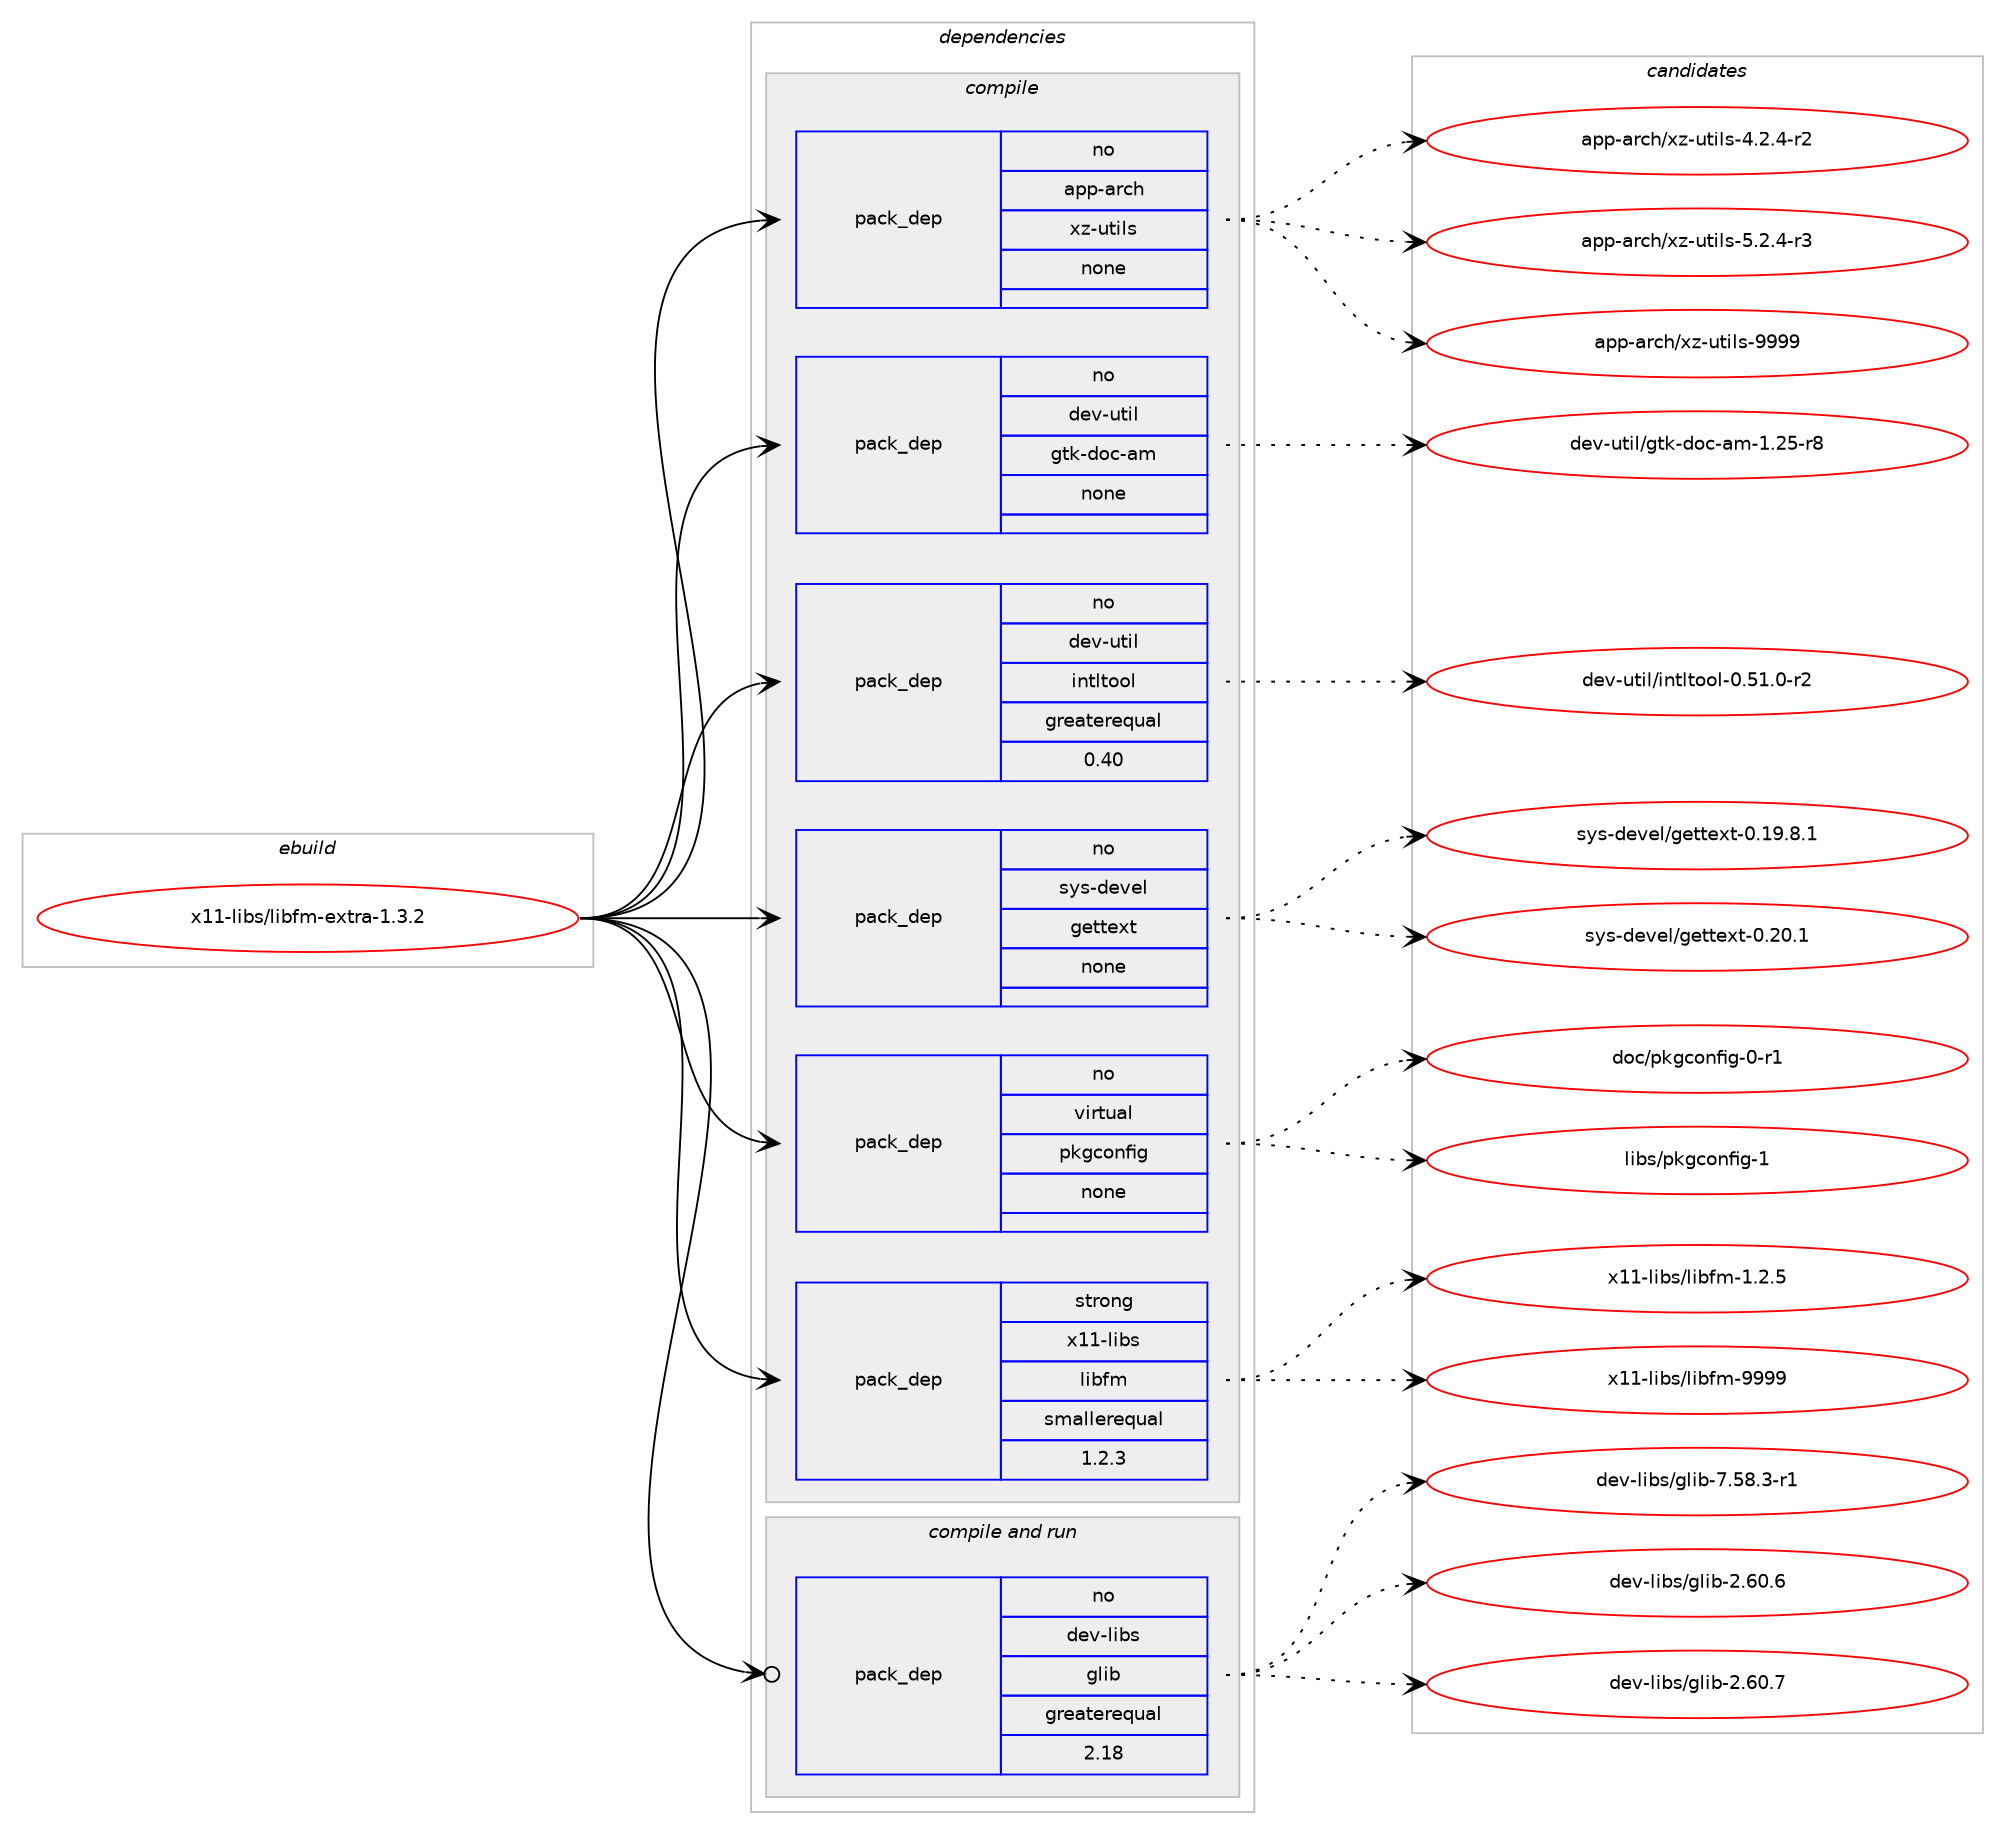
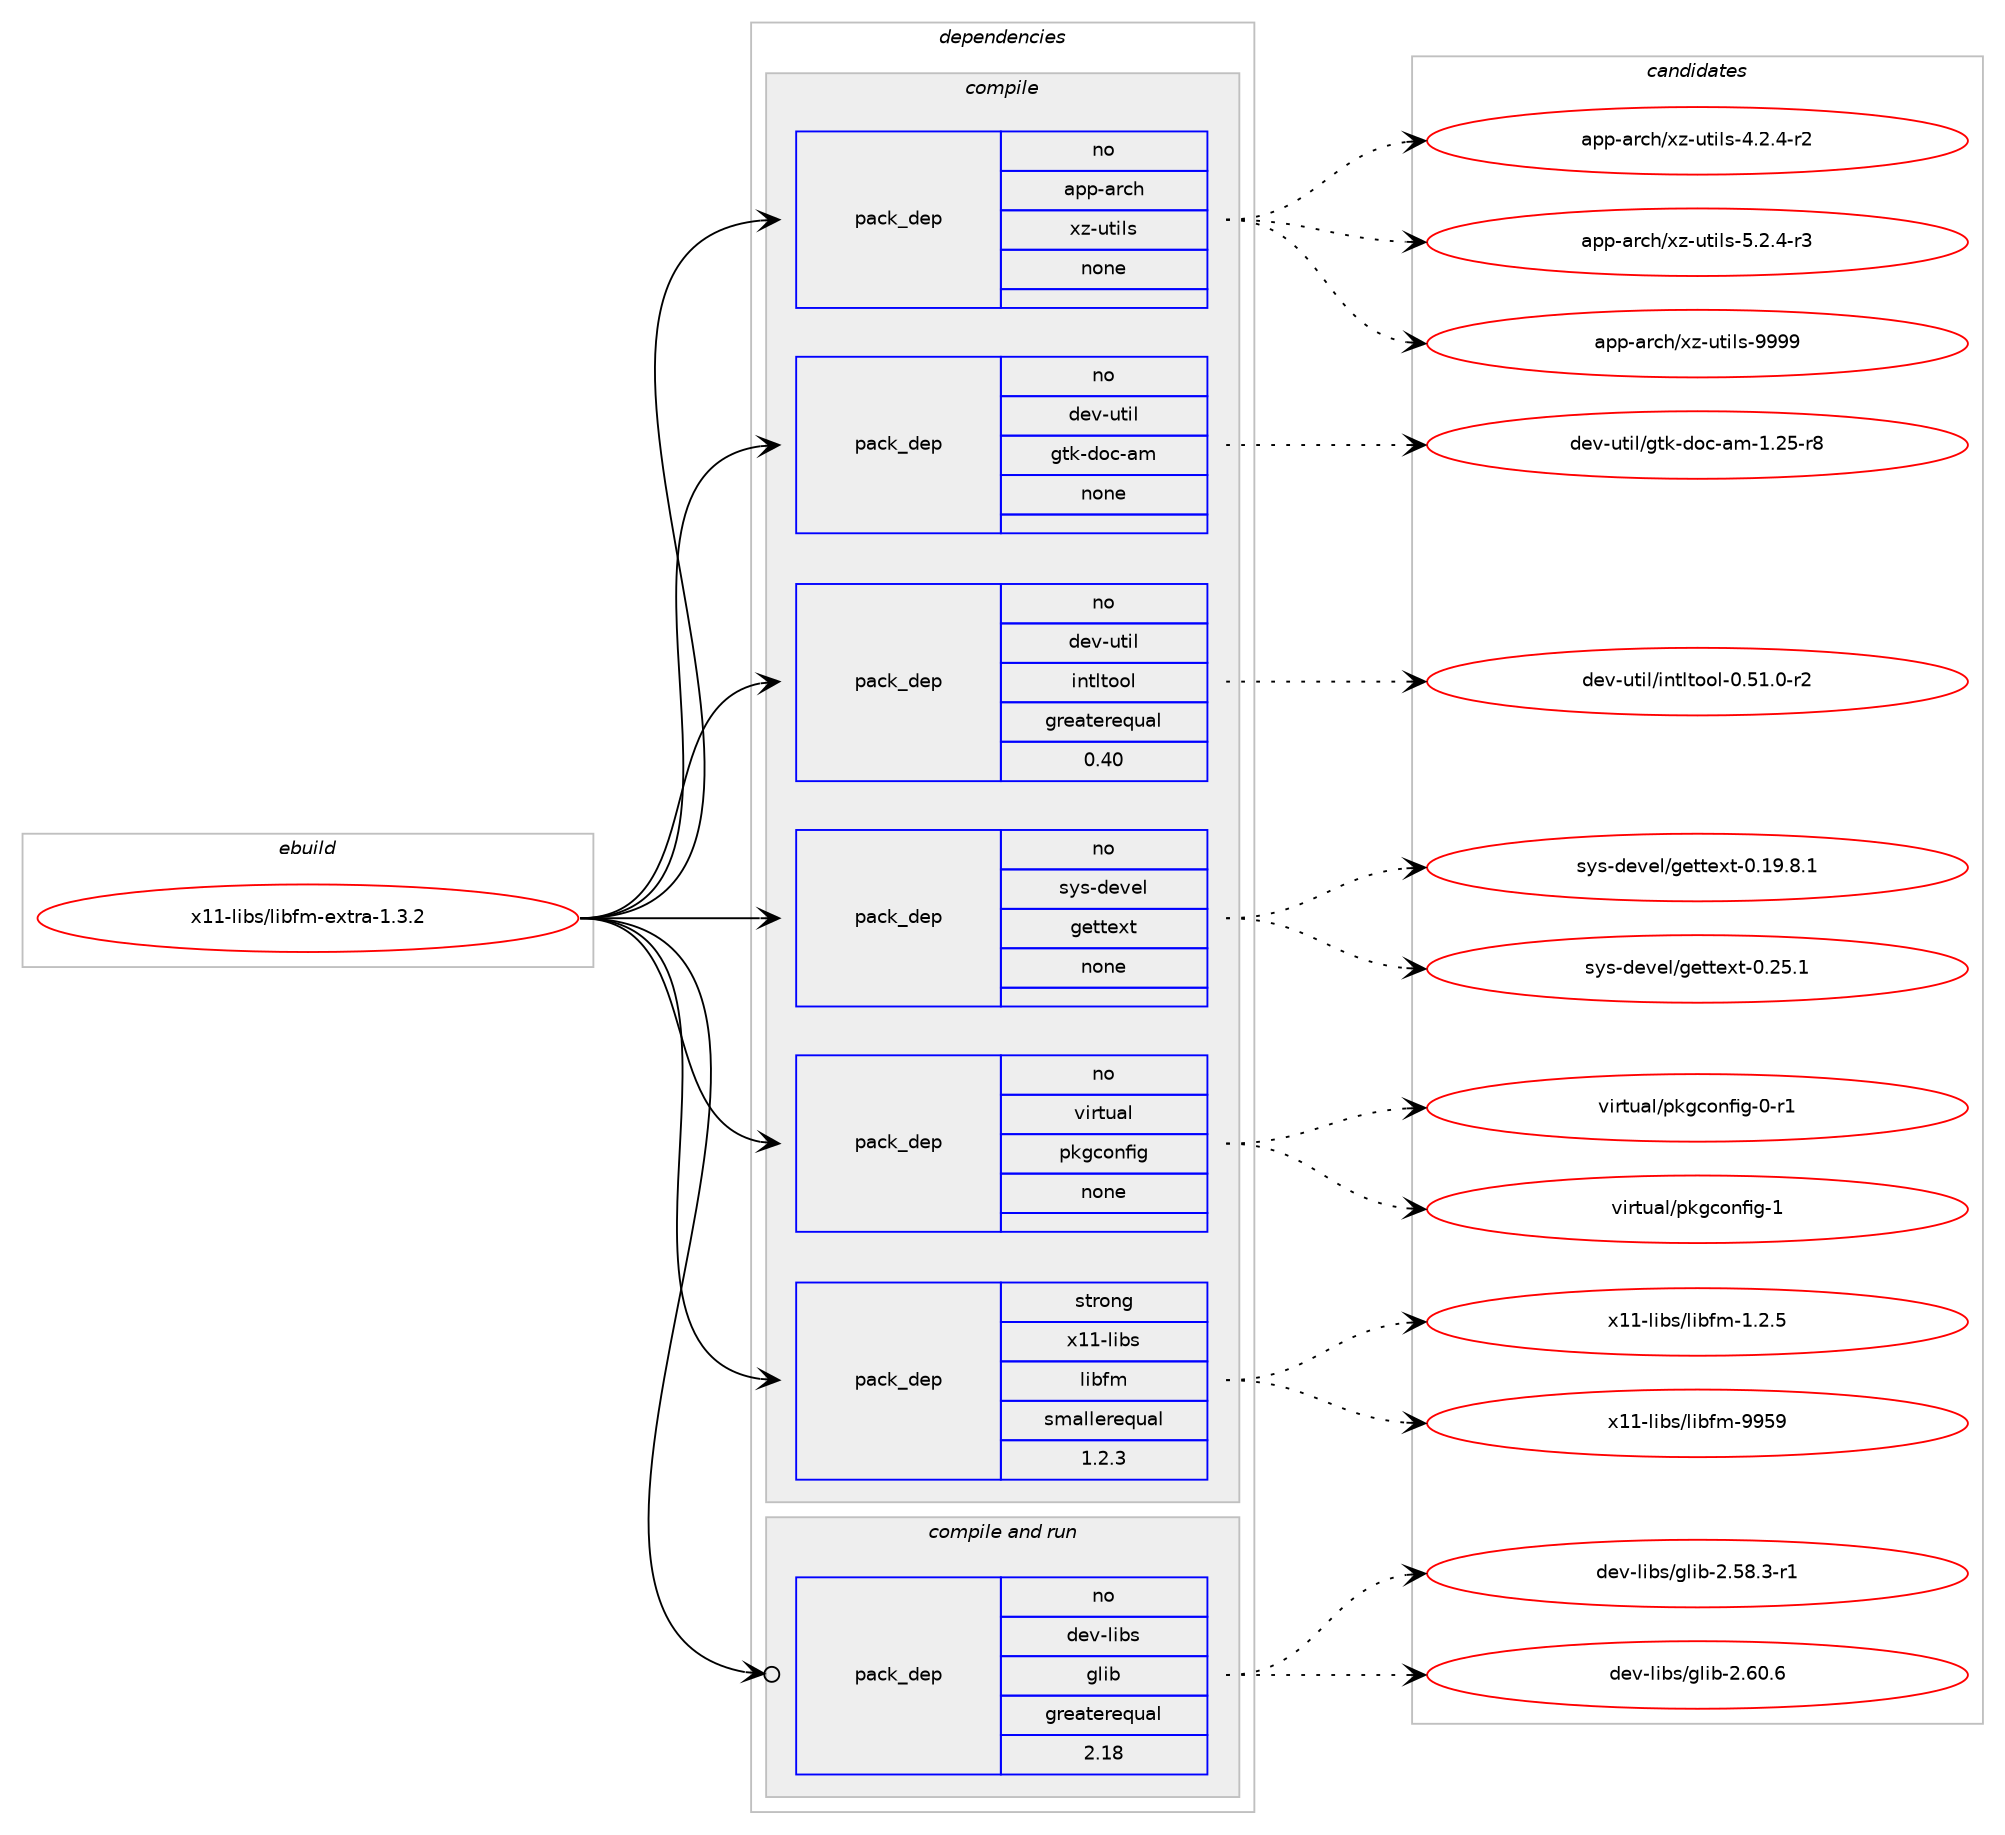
node "sys-devel/gettext-0.20.1": label "sys-devel/gettext-0.20.1" -> "sys-devel/gettext-0.25.1"
node "doc/pkgconfig-0-r1": label "doc/pkgconfig-0-r1" -> "virtual/pkgconfig-0-r1"
node "libs/pkgconfig-1": label "libs/pkgconfig-1" -> "virtual/pkgconfig-1"
node "x11-libs/libfm-9999": label "x11-libs/libfm-9999" -> "x11-libs/libfm-9959"
node "dev-libs/glib-7.58.3-r1": label "dev-libs/glib-7.58.3-r1" -> "dev-libs/glib-2.58.3-r1"
node "dev-libs/glib-2.60.7": removed
